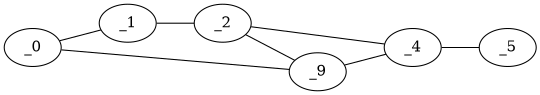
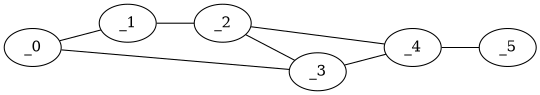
node "_9": label "_9" -> "_3"
